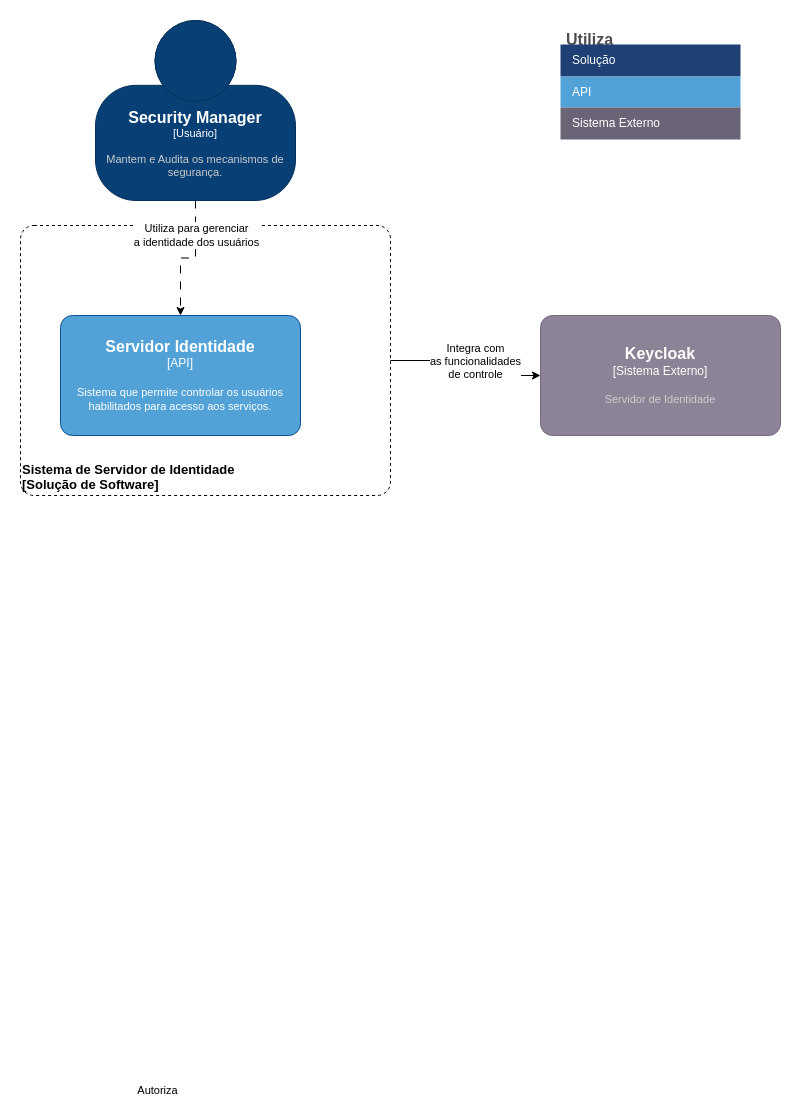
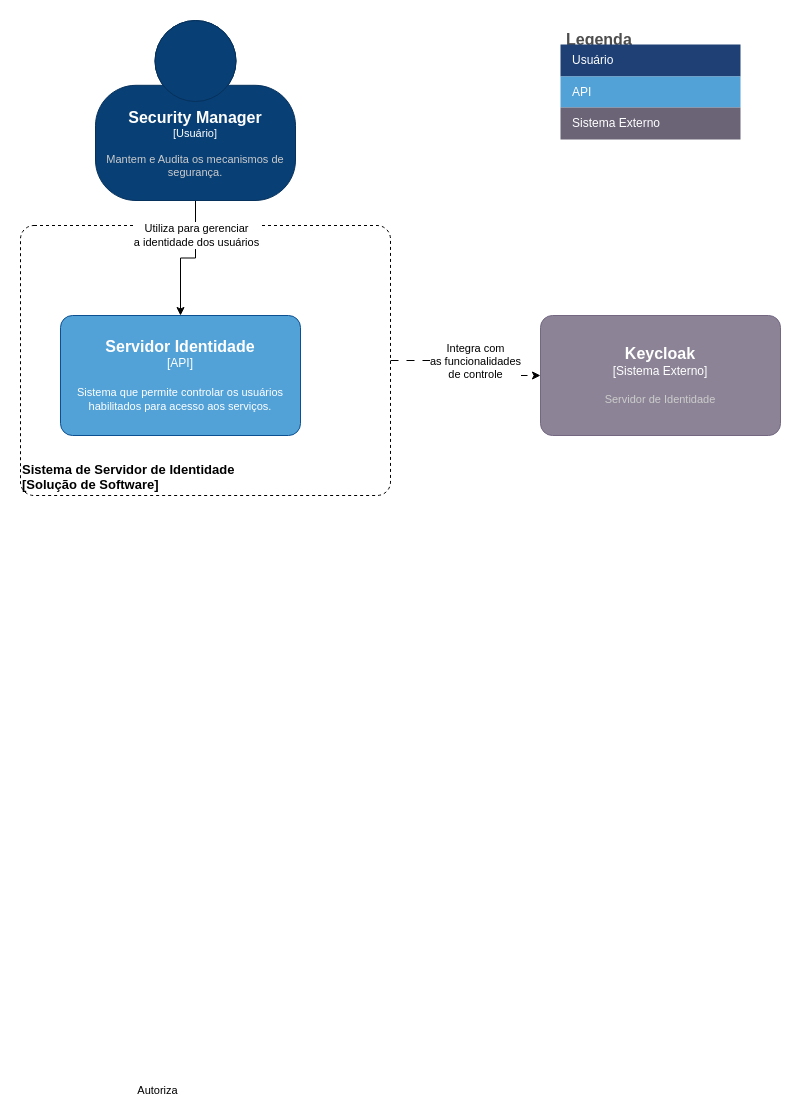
node "Utiliza": label "Utiliza" -> "Legenda"
node "Solução": label "Solução" -> "Usuário"
edge "Security Manager [Usuário] Mantem e Audita os mecanismos de segurança." -> "Servidor Identidade [API] Sistema que permite controlar os usuários habilitados para acesso aos serviços.": style dashed -> solid
edge "Sistema de Servidor de Identidade [Solução de Software]" -> "Keycloak [Sistema Externo] Servidor de Identidade": style solid -> dashed
